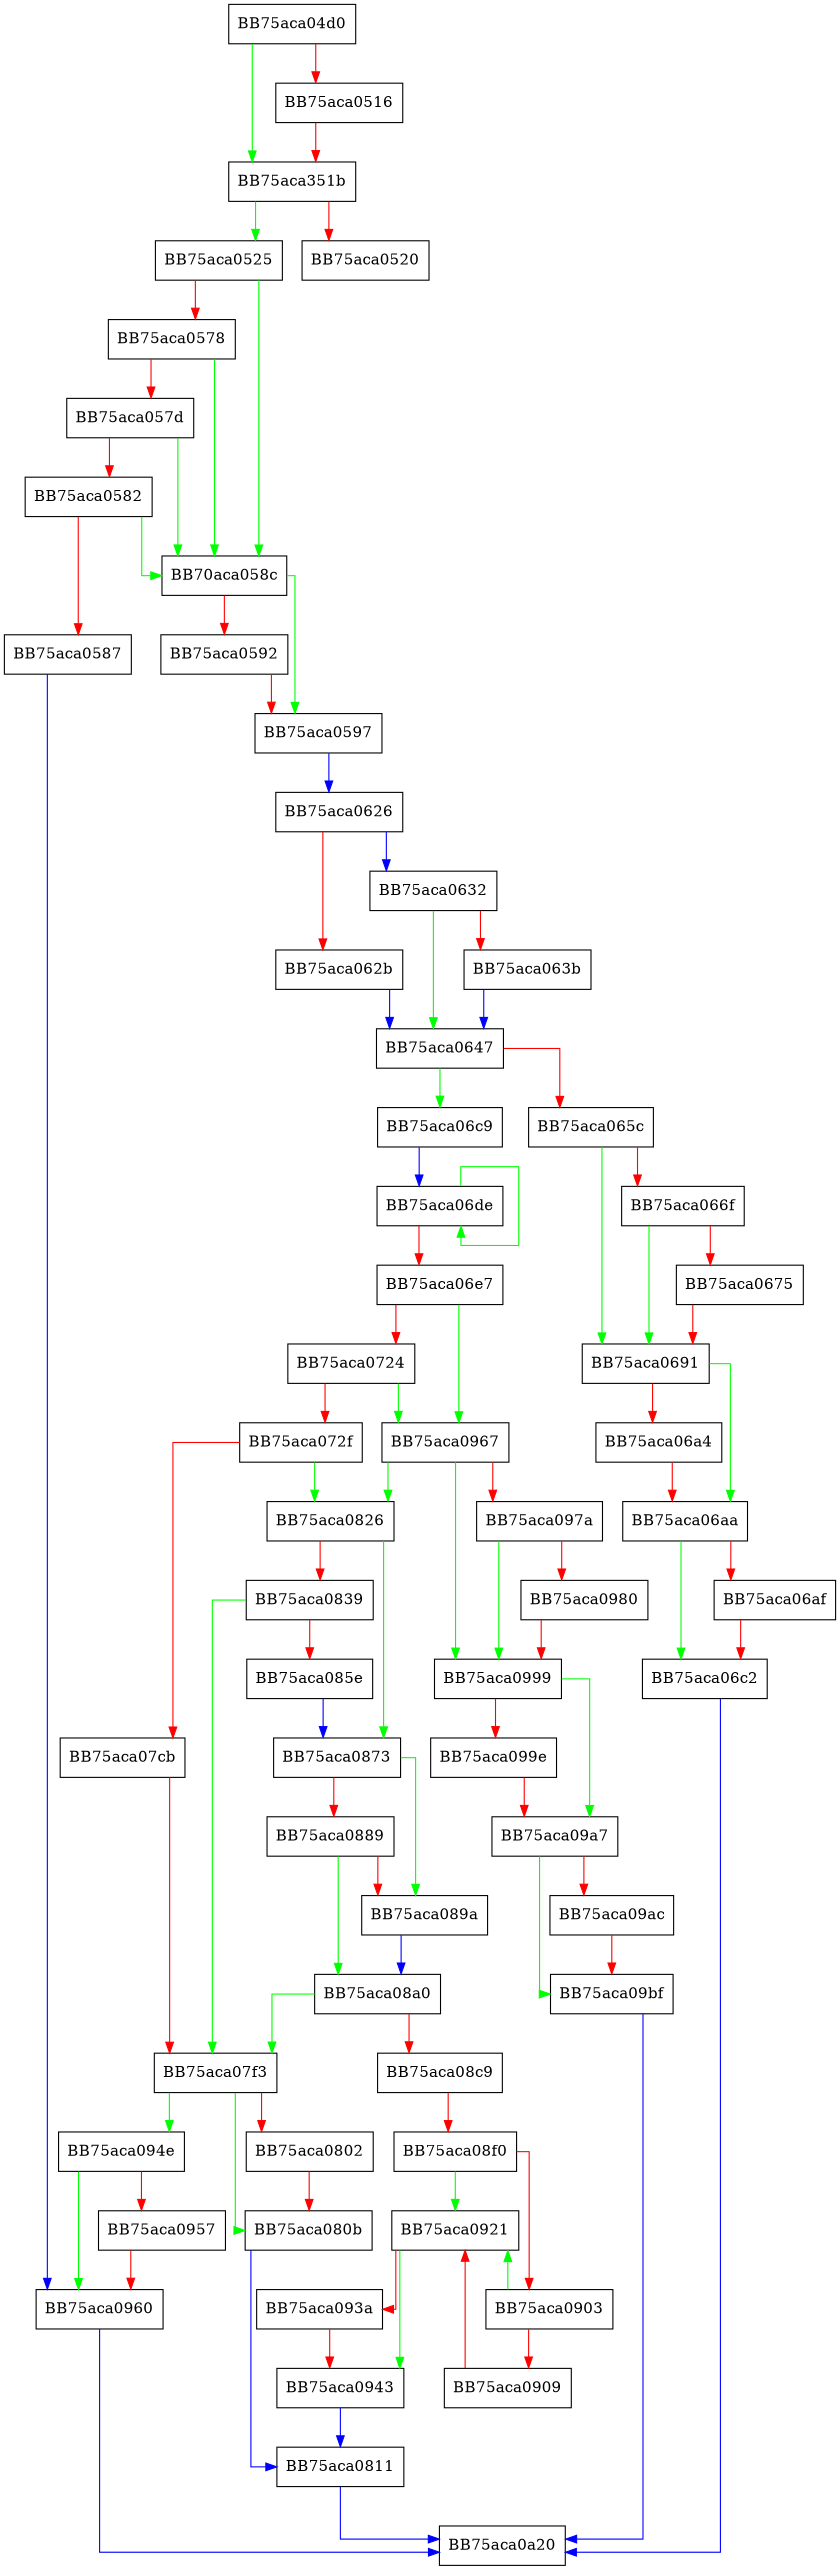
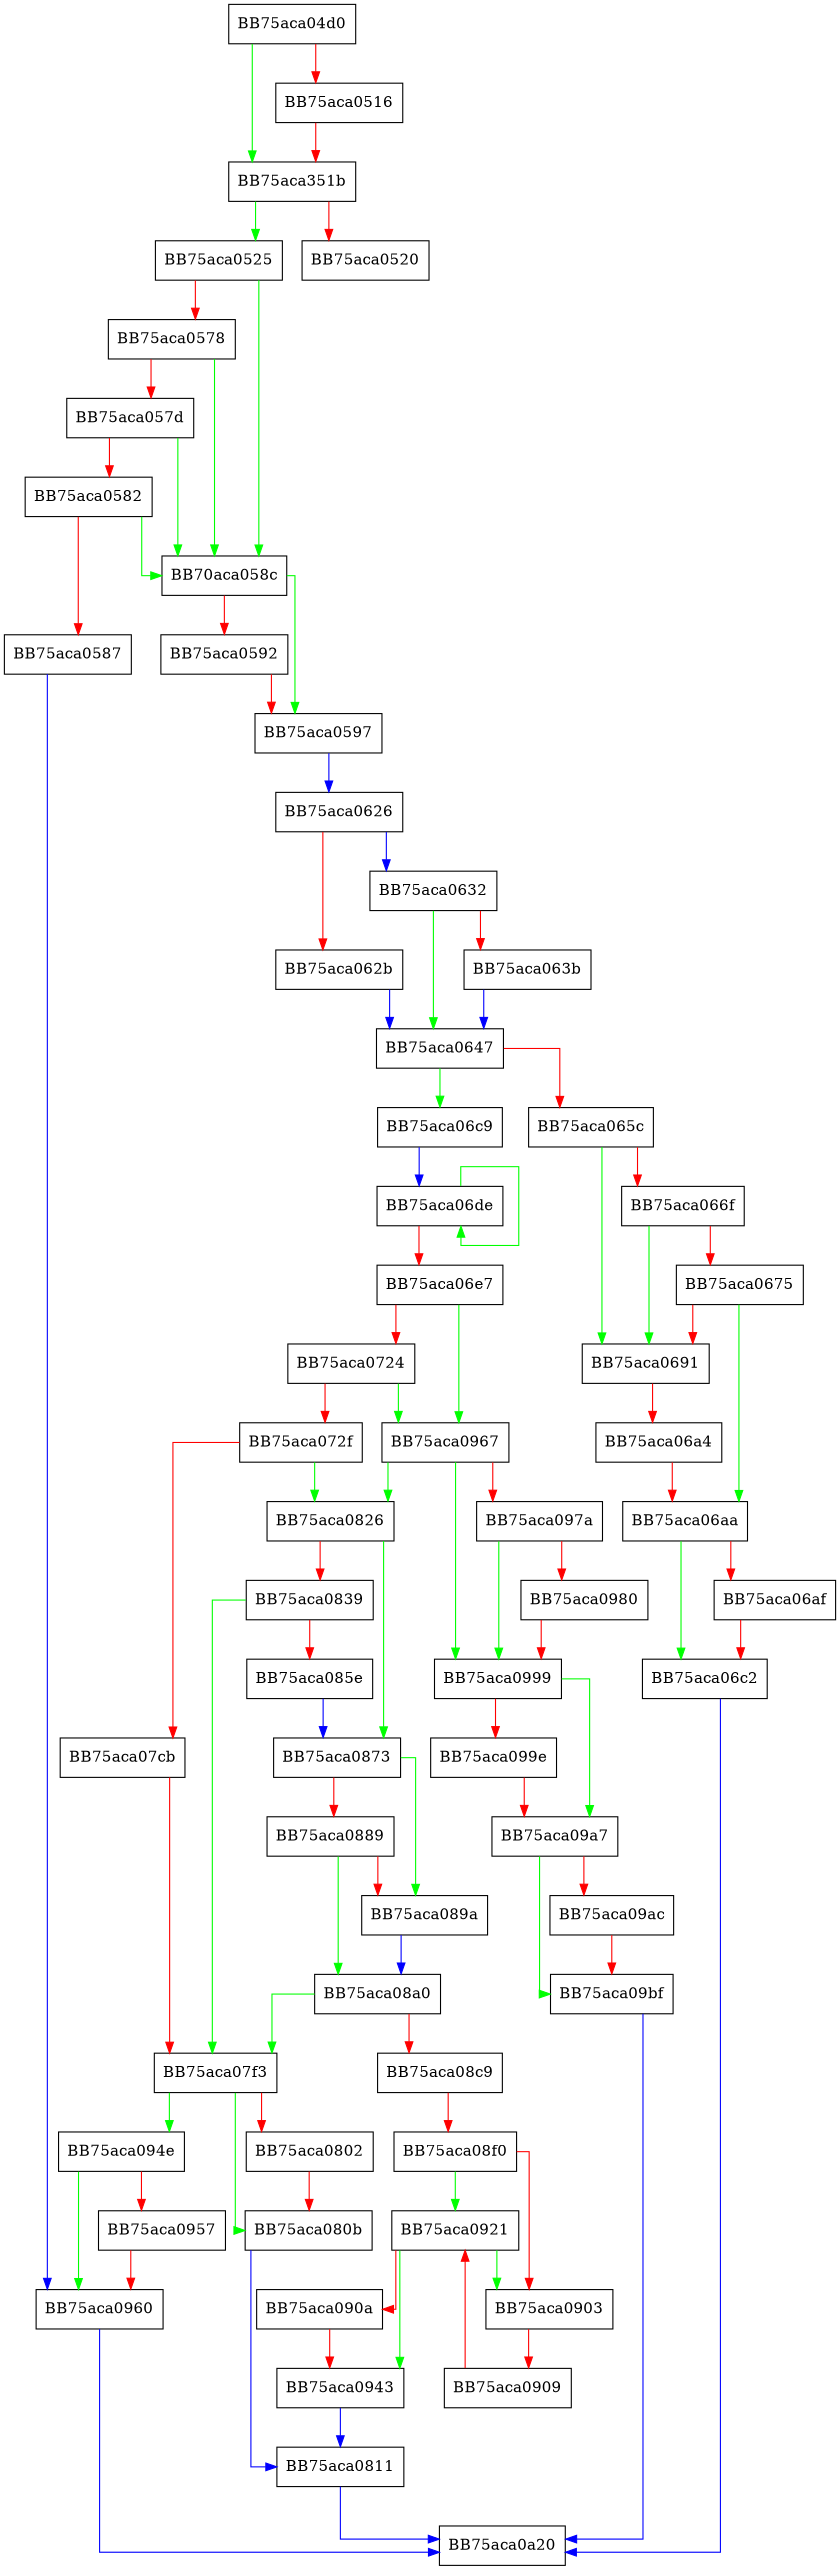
edge "BB75aca0691" -> "BB75aca06aa": now "BB75aca0675" -> "BB75aca06aa"
edge "BB75aca0903" -> "BB75aca0921": reversed
node "BB75aca093a": label "BB75aca093a" -> "BB75aca090a"
